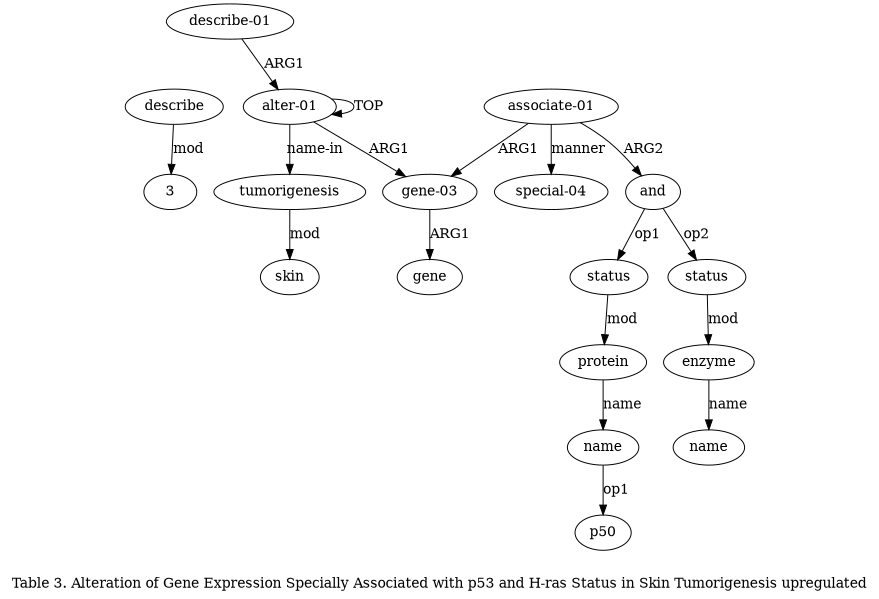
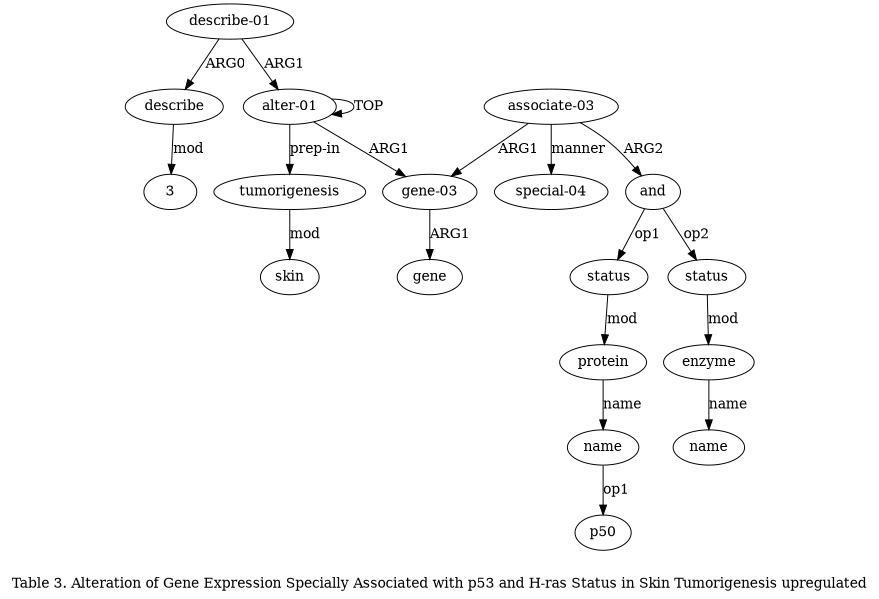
edge "describe-01" -> "describe": added, label "ARG0"
node "associate-01": label "associate-01" -> "associate-03"
edge "alter-01" -> "tumorigenesis": label "name-in" -> "prep-in"
